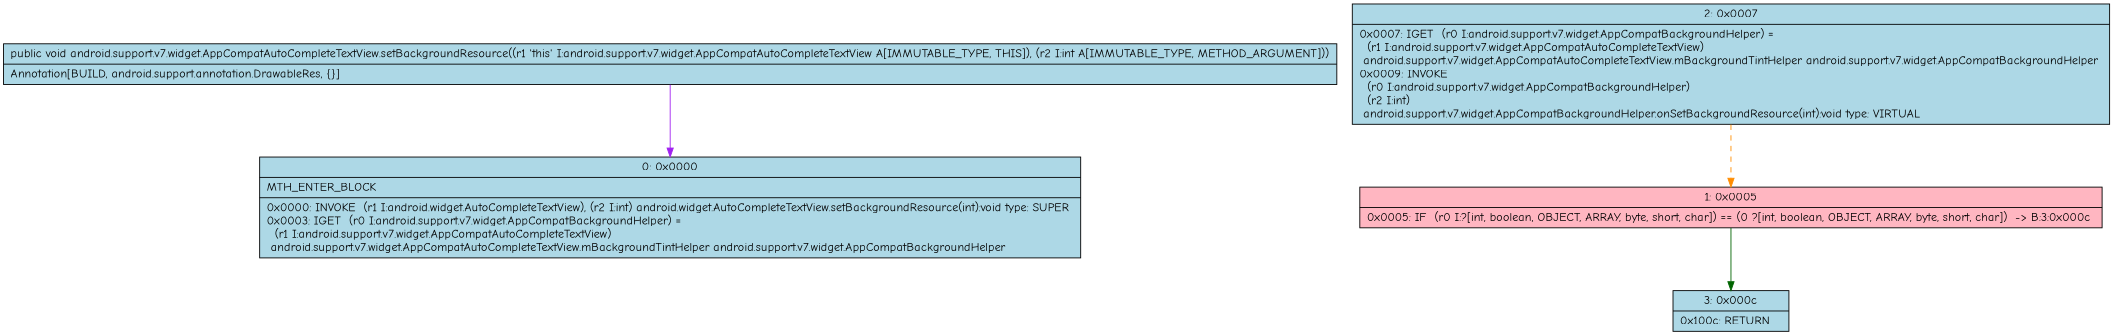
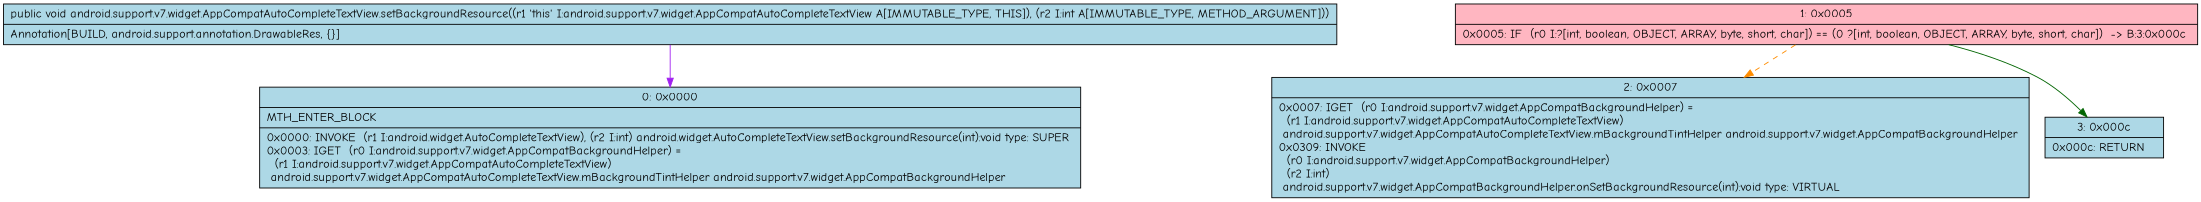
node "2: 0x0007": text "0x0009: INVOKE" -> "0x0309: INVOKE"
edge "2: 0x0007" -> "1: 0x0005": reversed
node "3: 0x000c": text "0x100c: RETURN" -> "0x000c: RETURN"
